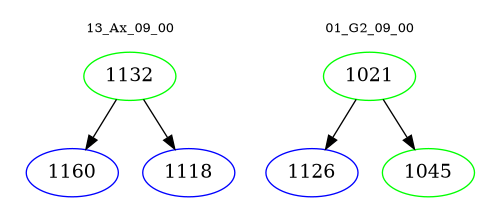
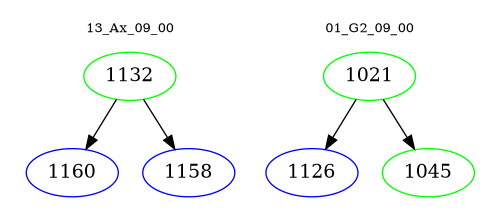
node "1118": label "1118" -> "1158"
